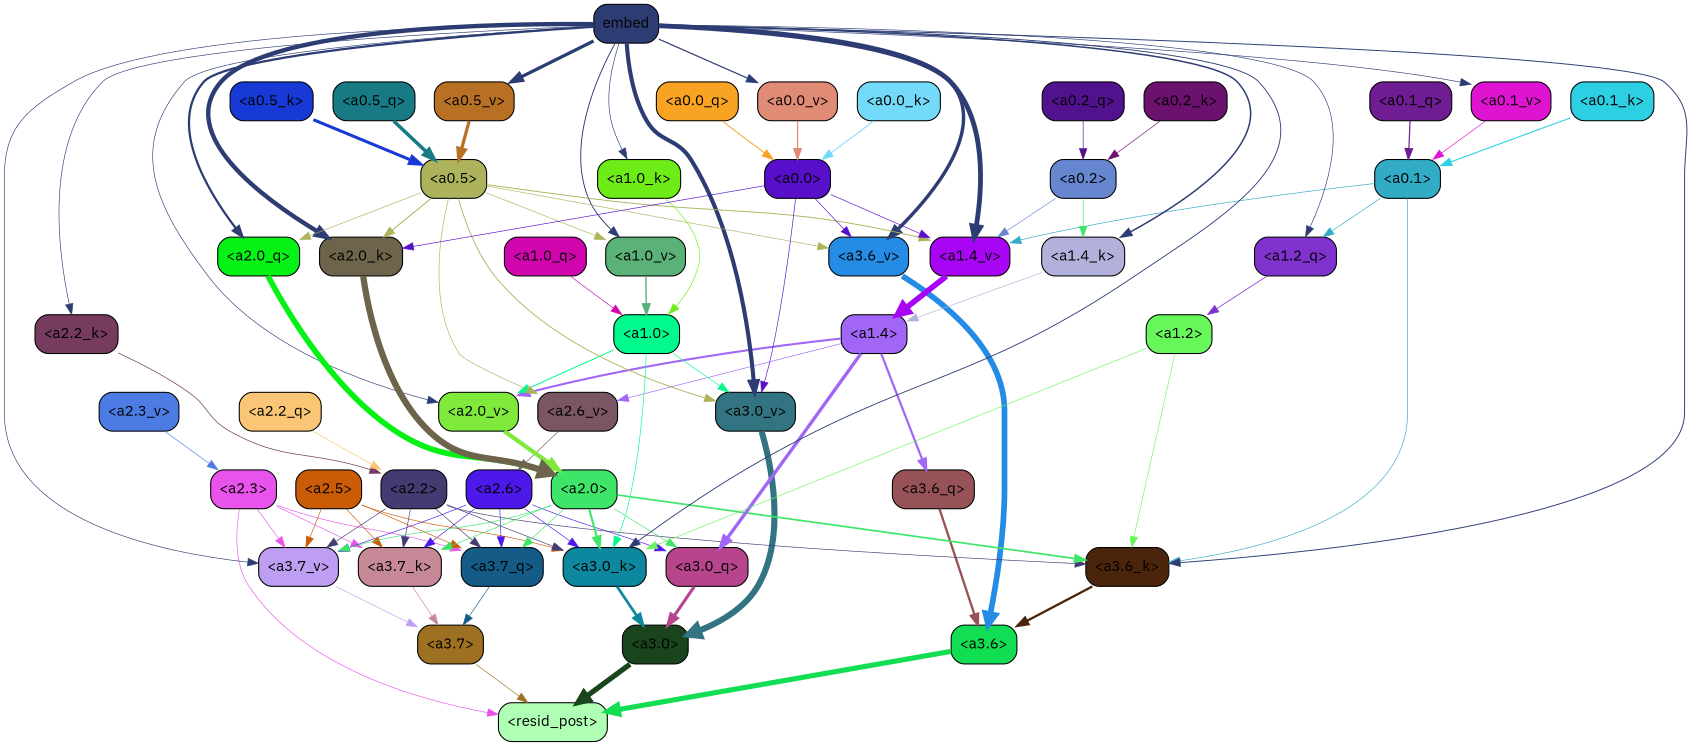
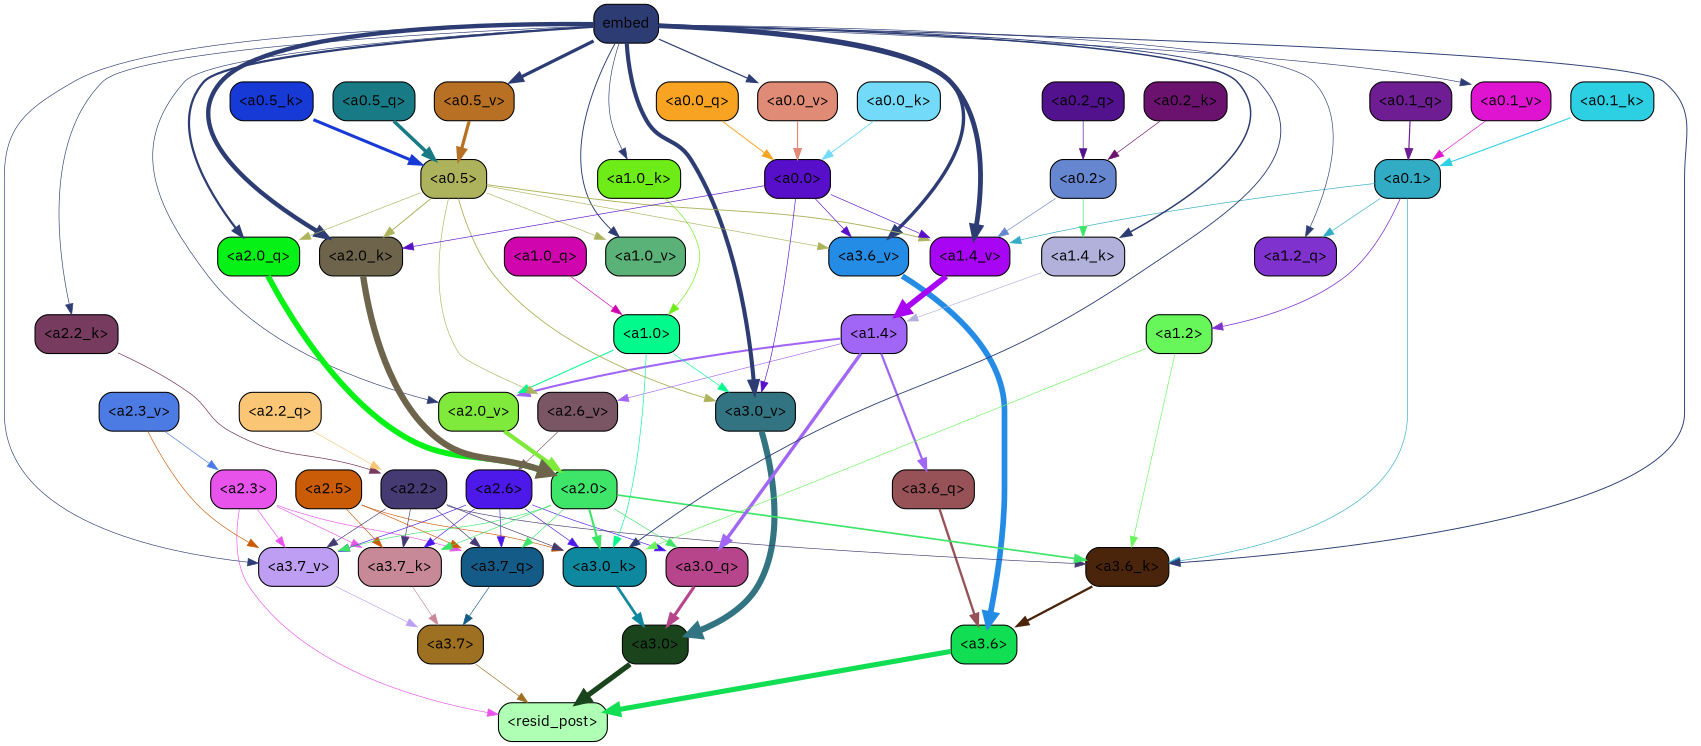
edge "<a1.0_v>" -> "<a1.0>": removed
edge "<a1.2_q>" -> "<a1.2>": now "<a0.1>" -> "<a1.2>"
edge "<a2.5>" -> "<a3.7_v>": now "<a2.3_v>" -> "<a3.7_v>"
